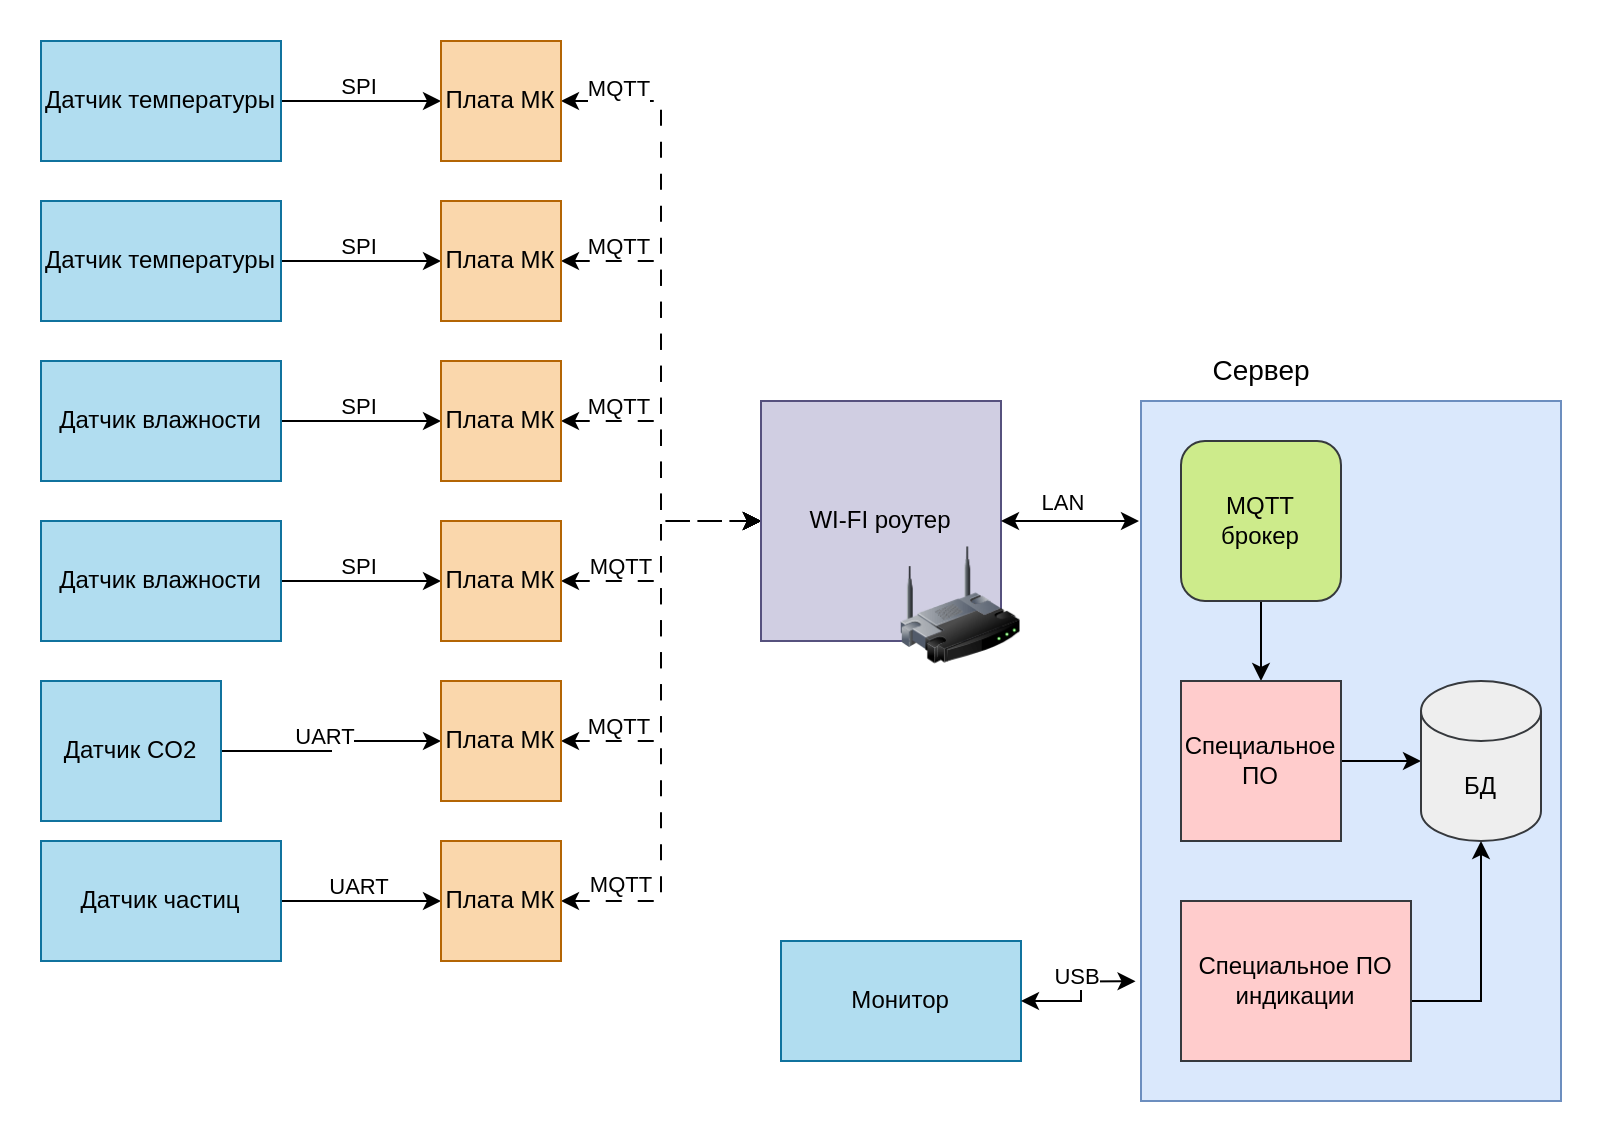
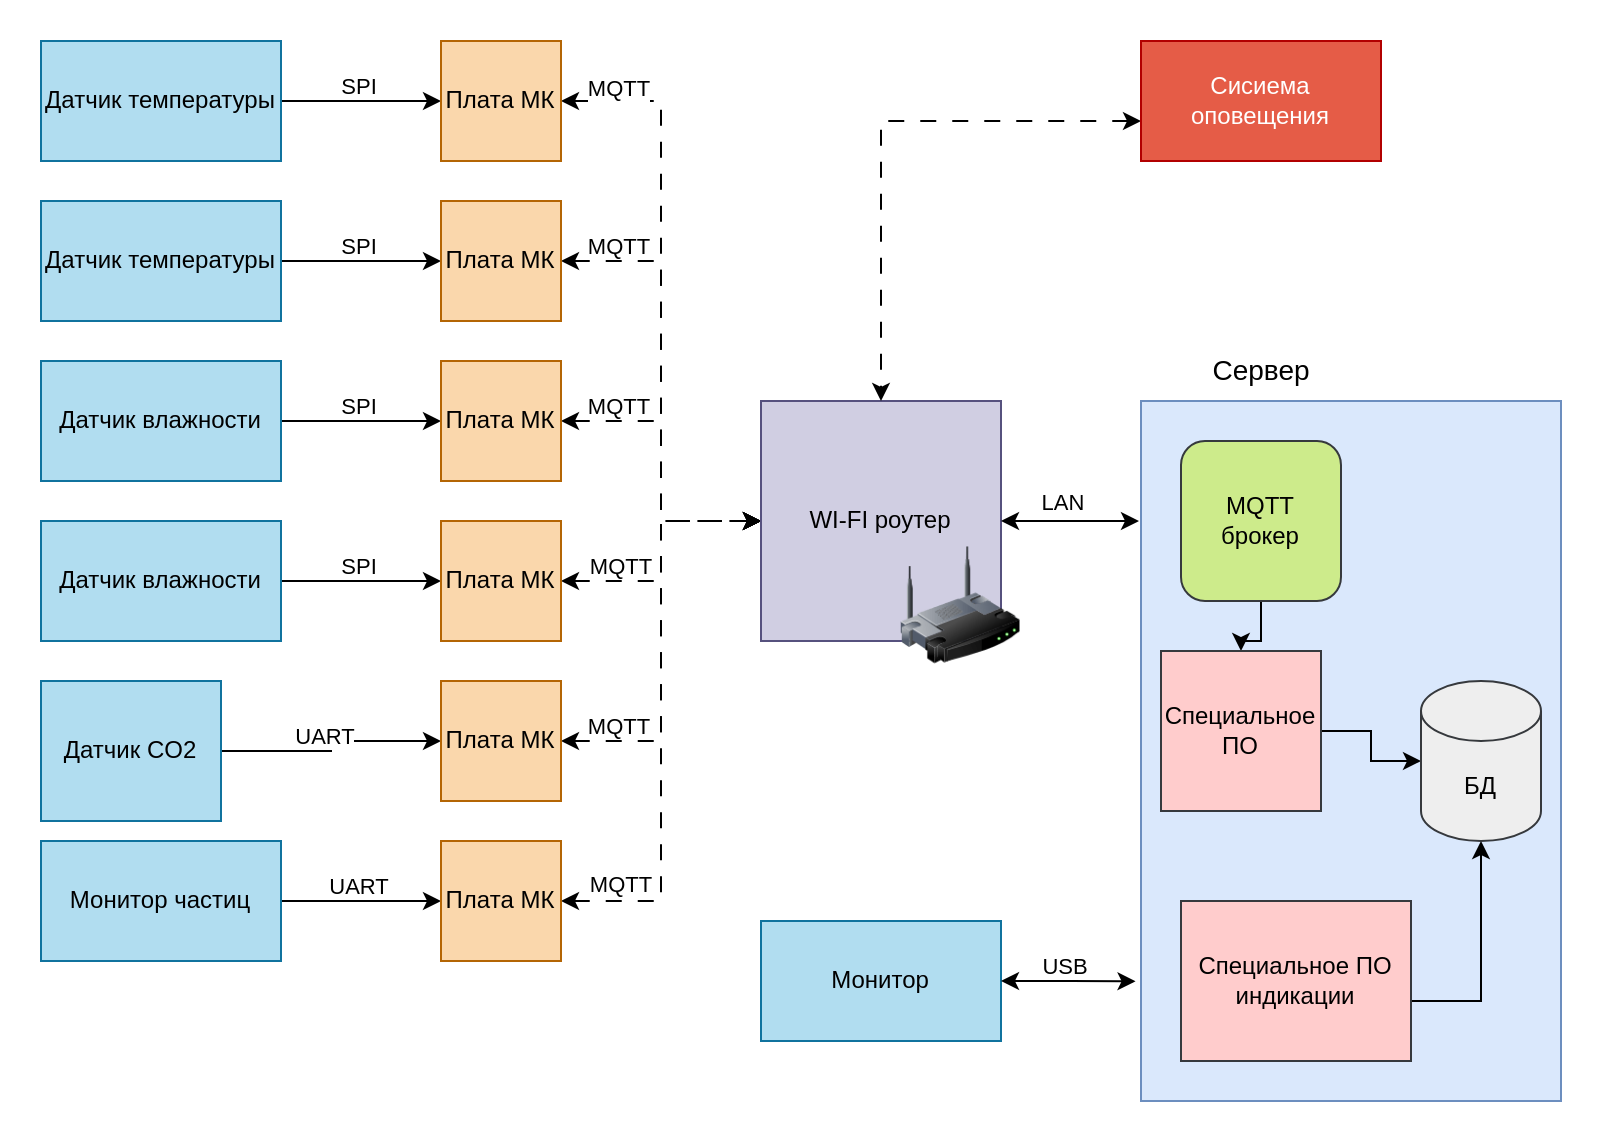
node "Сисиема оповещения": added
edge "Сисиема оповещения" -- "WI-FI роутер": added
node "Специальное ПО": moved (1261, 761) -> (1241, 731)
node "Датчик частиц": label "Датчик частиц" -> "Монитор частиц"
node "Монитор": moved (901, 1001) -> (881, 981)
